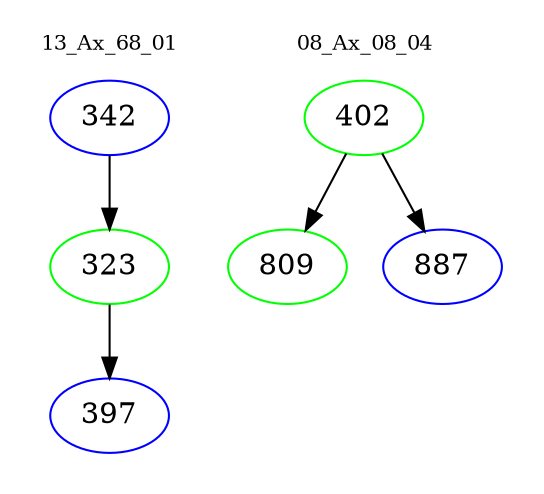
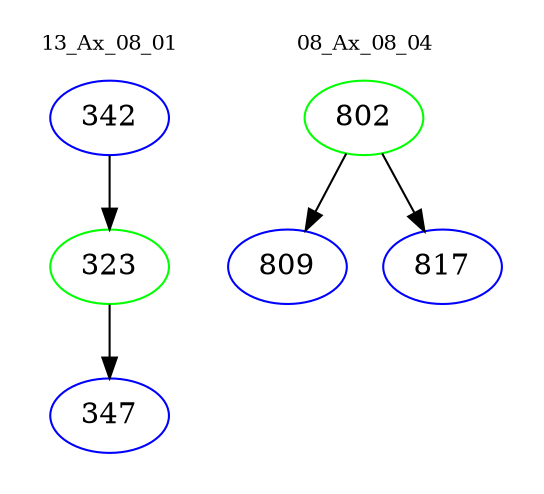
cluster "13_Ax_68_01": label "13_Ax_68_01" -> "13_Ax_08_01"
node "402": label "402" -> "802"
node "809": color green -> blue
node "887": label "887" -> "817"
node "397": label "397" -> "347"
